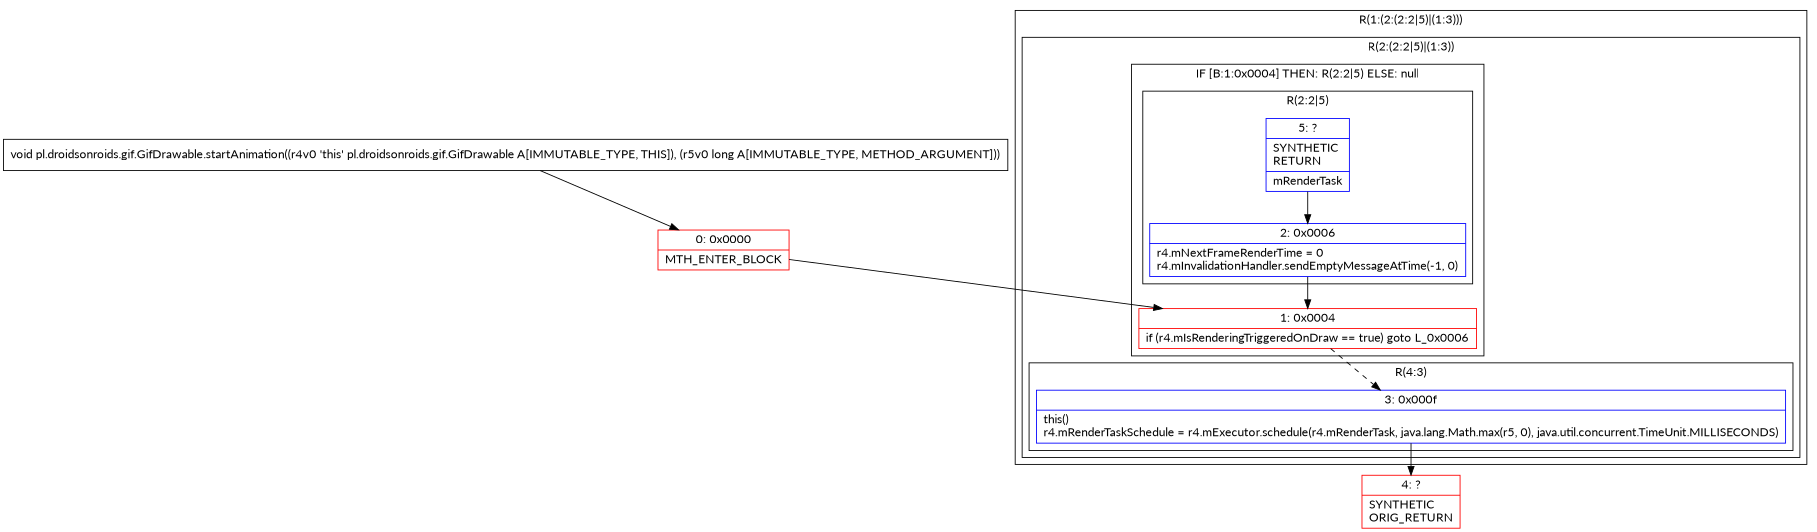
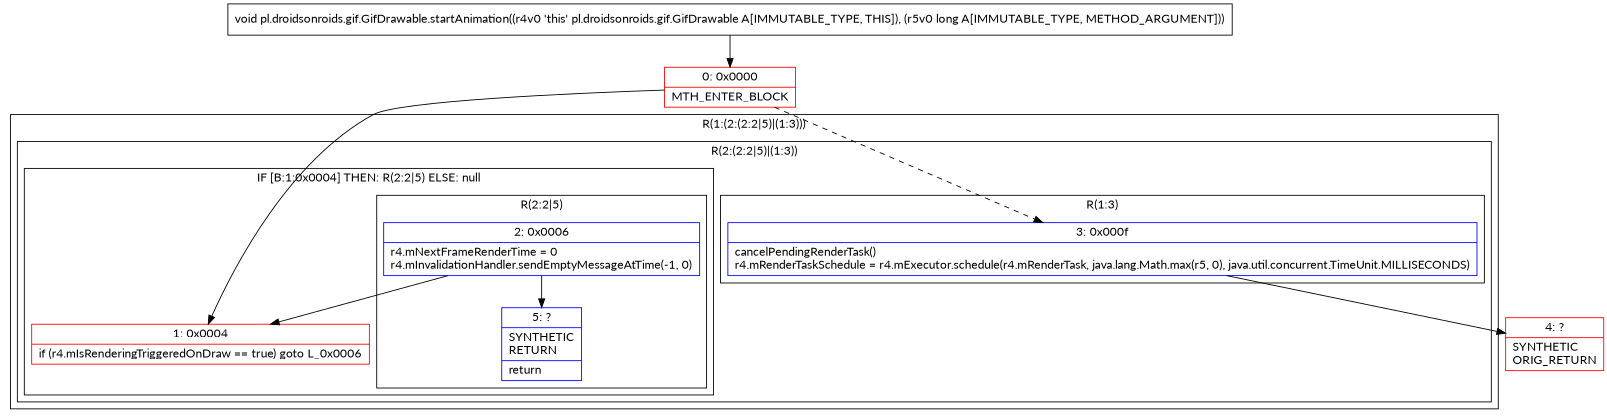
node "5: ?": text "mRenderTask" -> "return"
edge "5: ?" -> "2: 0x0006": reversed
edge "1: 0x0004" -> "3: 0x000f": now "0: 0x0000" -> "3: 0x000f"
cluster "R(4:3)": label "R(4:3)" -> "R(1:3)"
node "3: 0x000f": text "this()" -> "cancelPendingRenderTask()"
